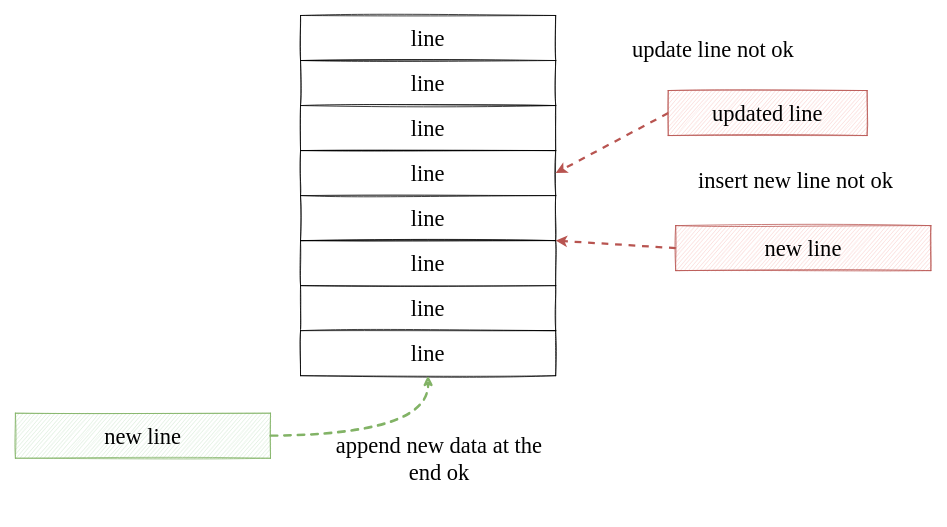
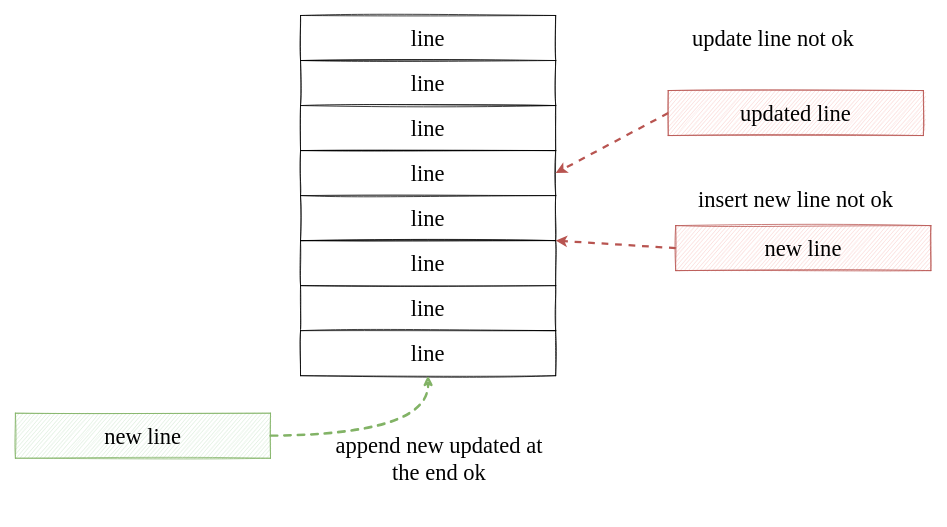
node "update line not ok": moved (713, 49) -> (773, 38)
node "updated line": size 199x45 -> 255x45
node "insert new line not ok": moved (795, 180) -> (795, 199)
node "append new data at the end ok": label "append new data at the end ok" -> "append new updated at the end ok"
